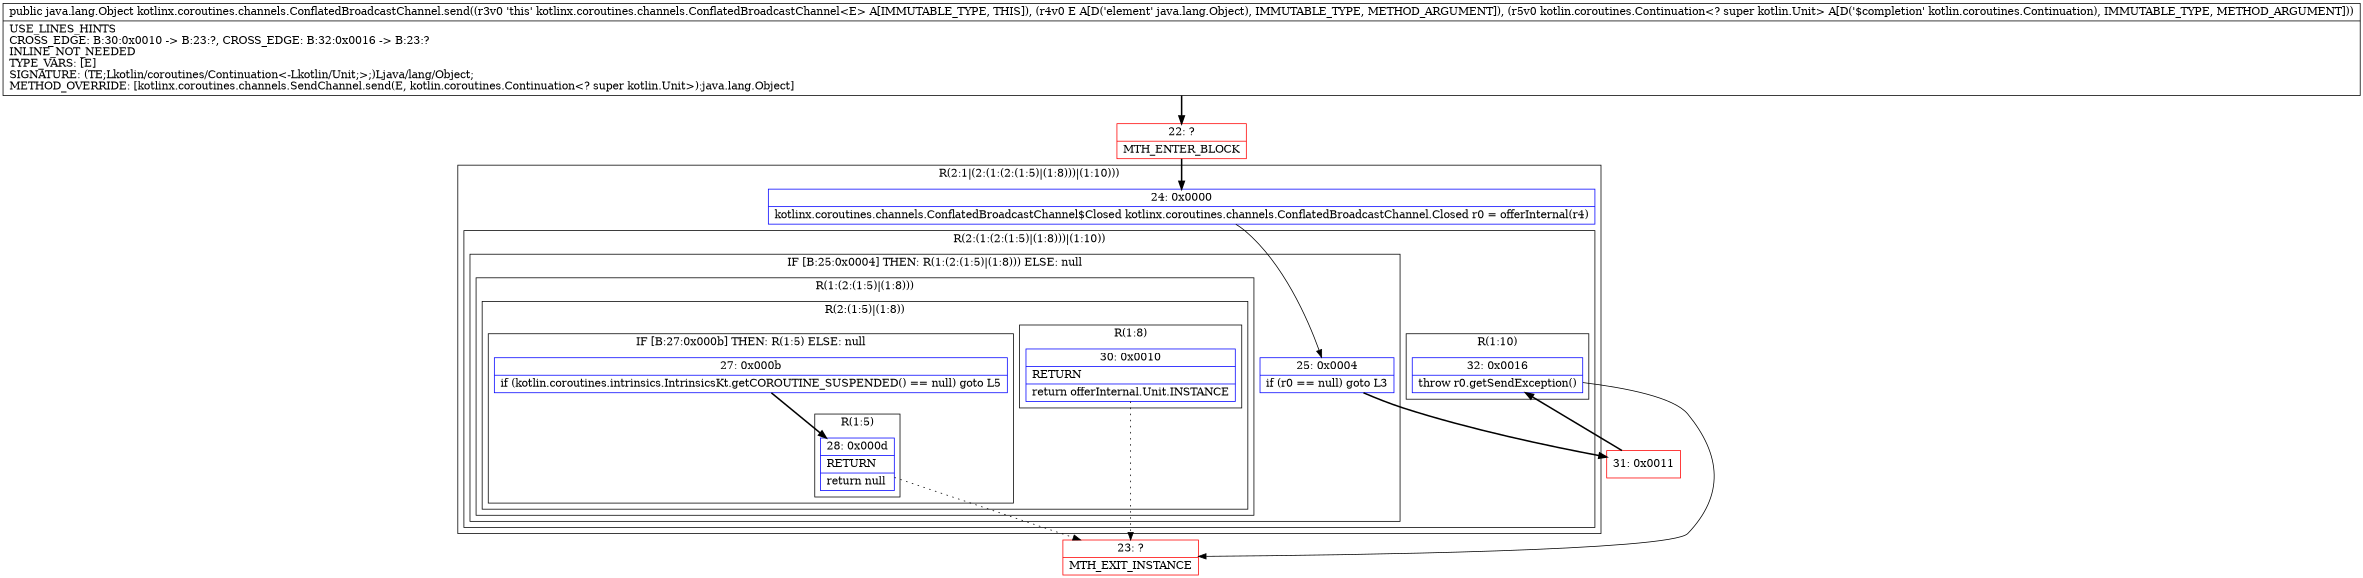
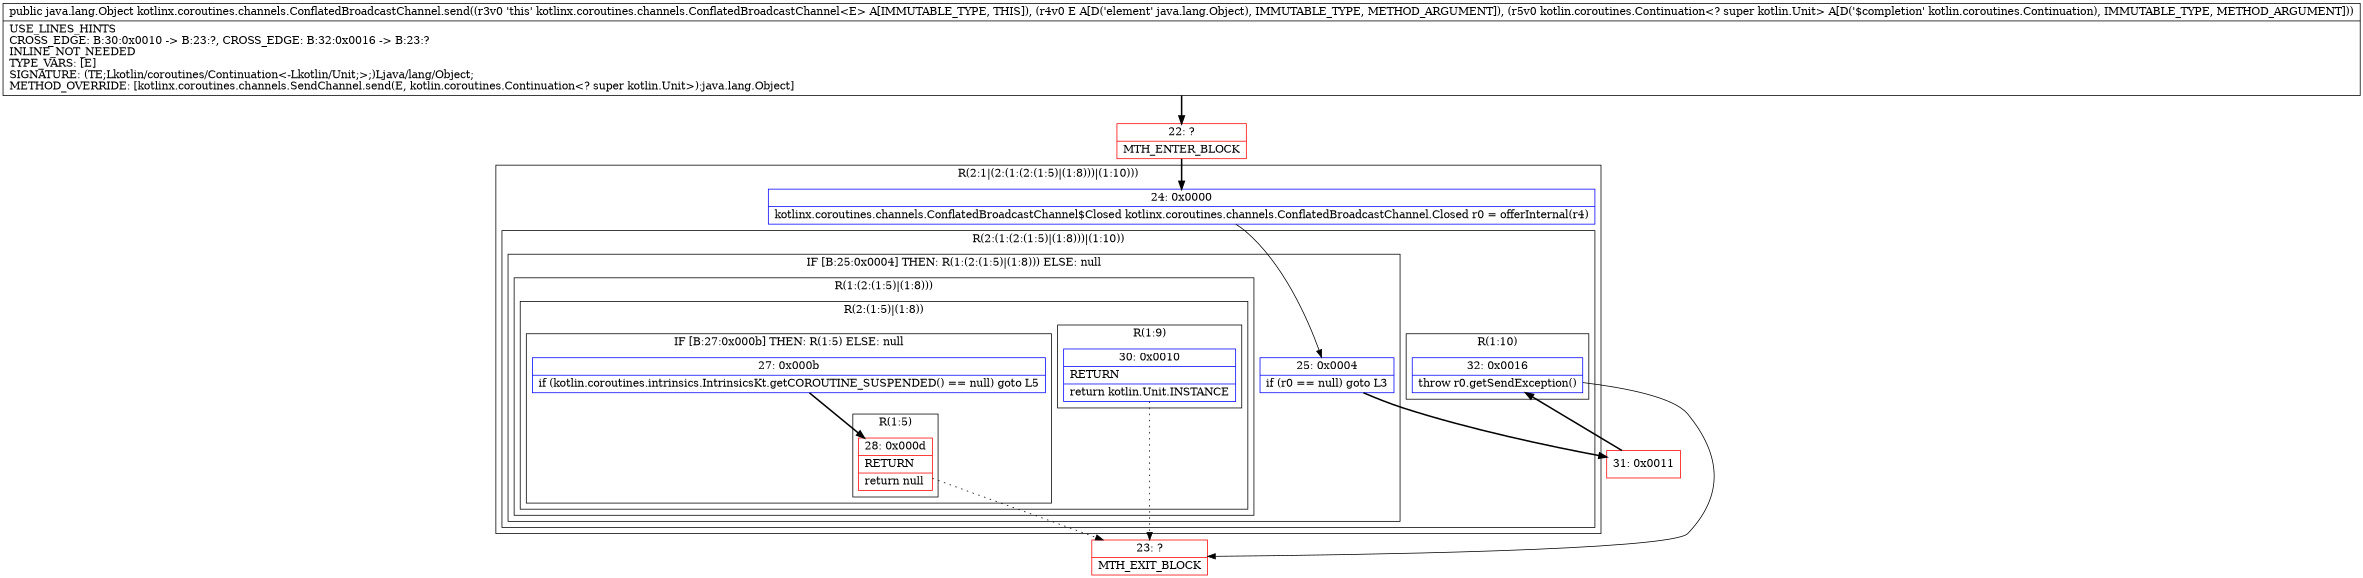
cluster "R(1:8)": label "R(1:8)" -> "R(1:9)"
node "30: 0x0010": text "return offerInternal.Unit.INSTANCE" -> "return kotlin.Unit.INSTANCE"
node "28: 0x000d": color blue -> red
node "23: ?": text "MTH_EXIT_INSTANCE" -> "MTH_EXIT_BLOCK"
